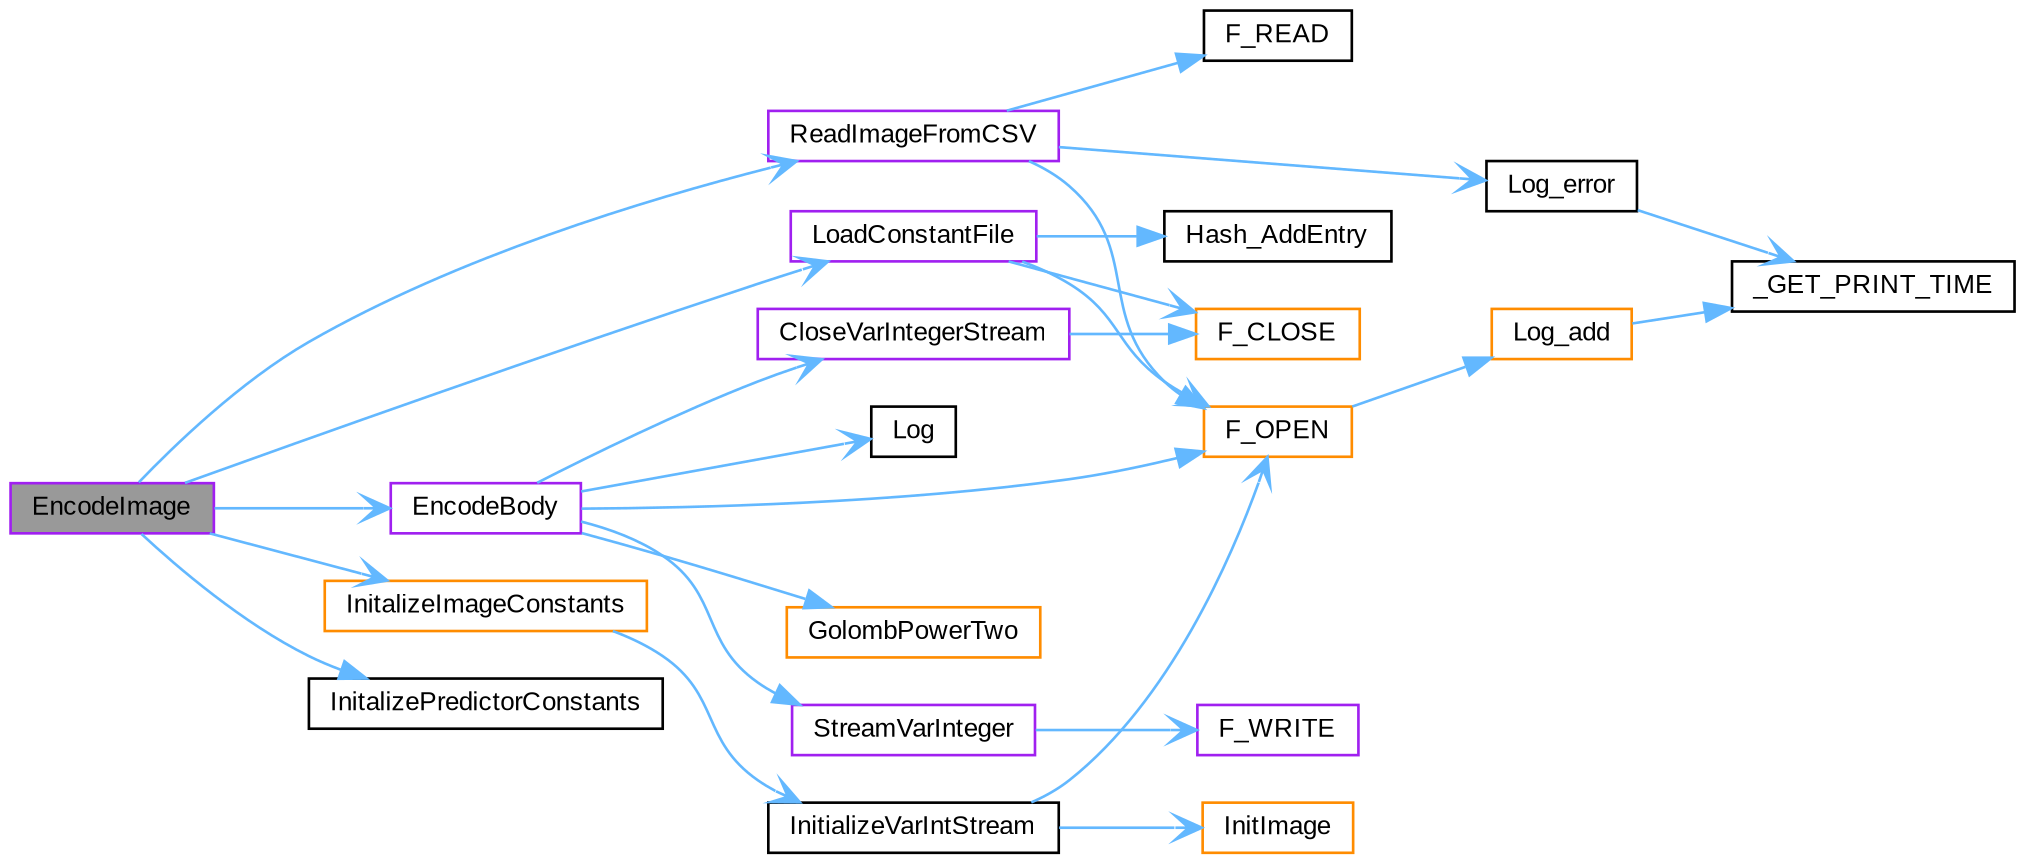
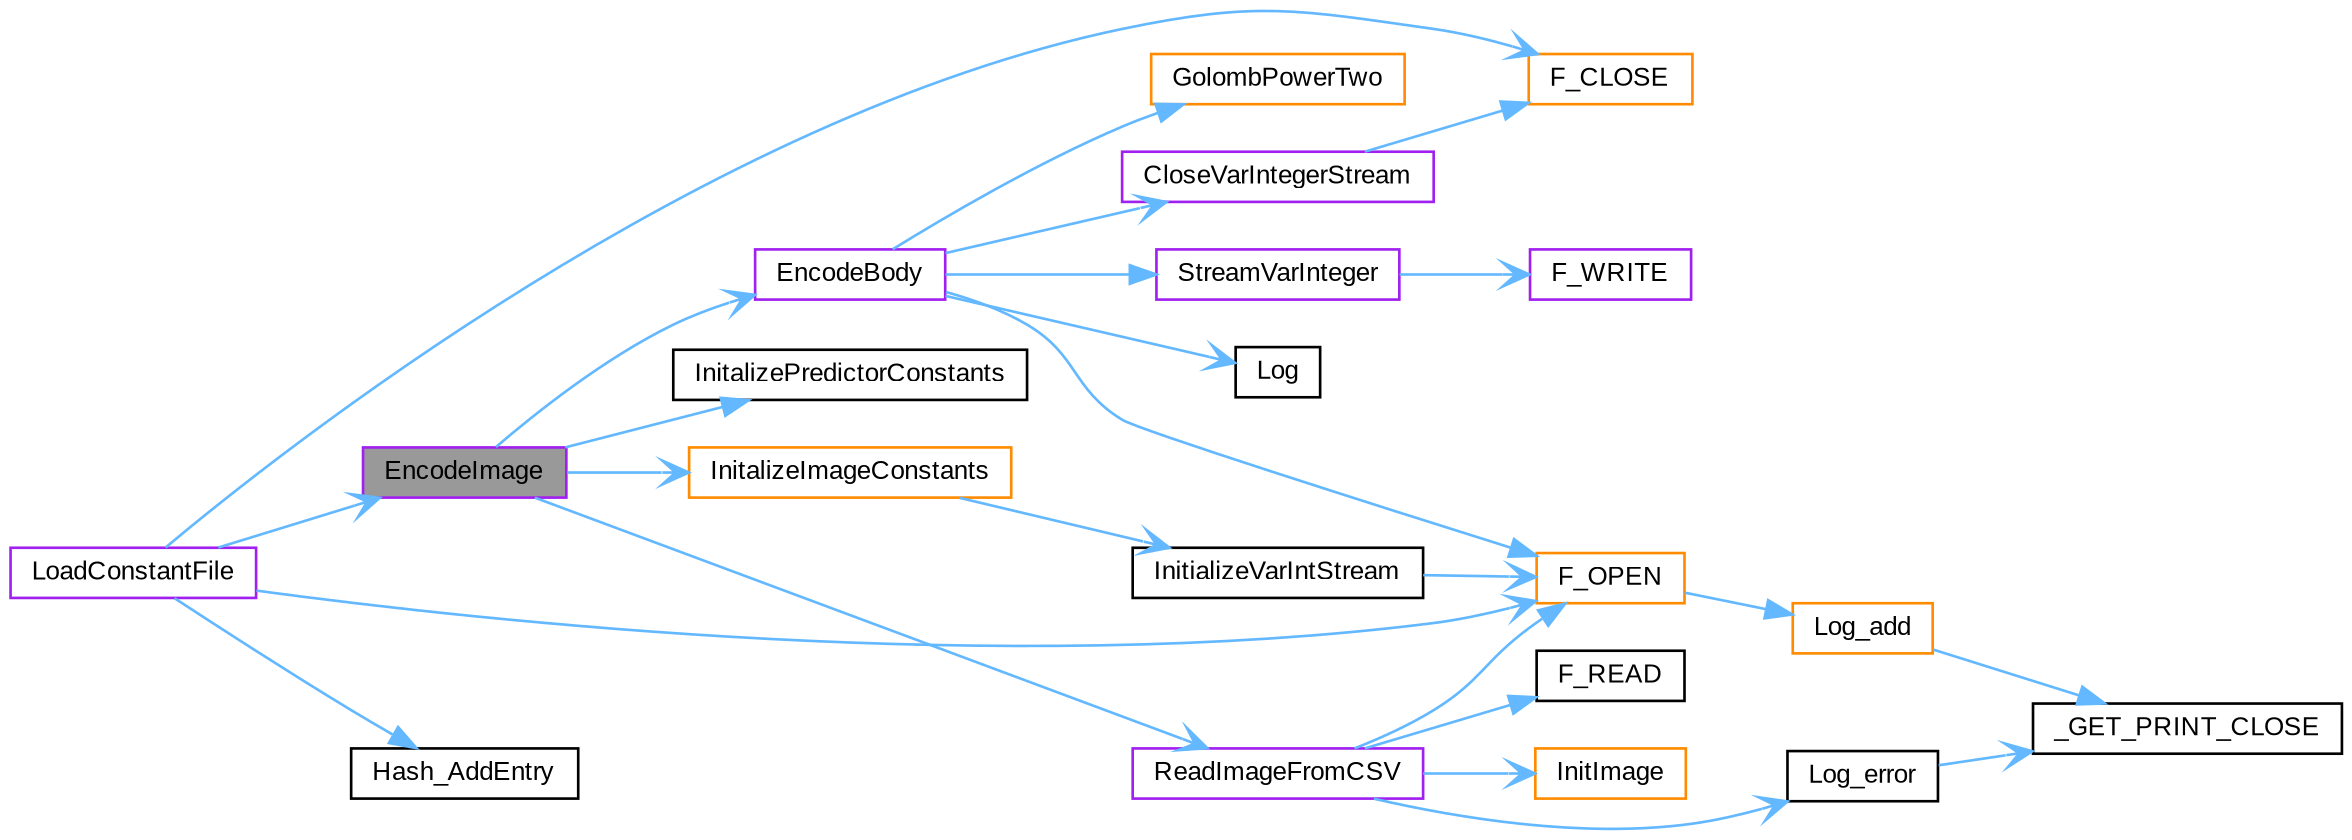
node "_GET_PRINT_TIME": label "_GET_PRINT_TIME" -> "_GET_PRINT_CLOSE"
edge "EncodeImage" -> "LoadConstantFile": reversed
edge "InitializeVarIntStream" -> "InitImage": now "ReadImageFromCSV" -> "InitImage"
